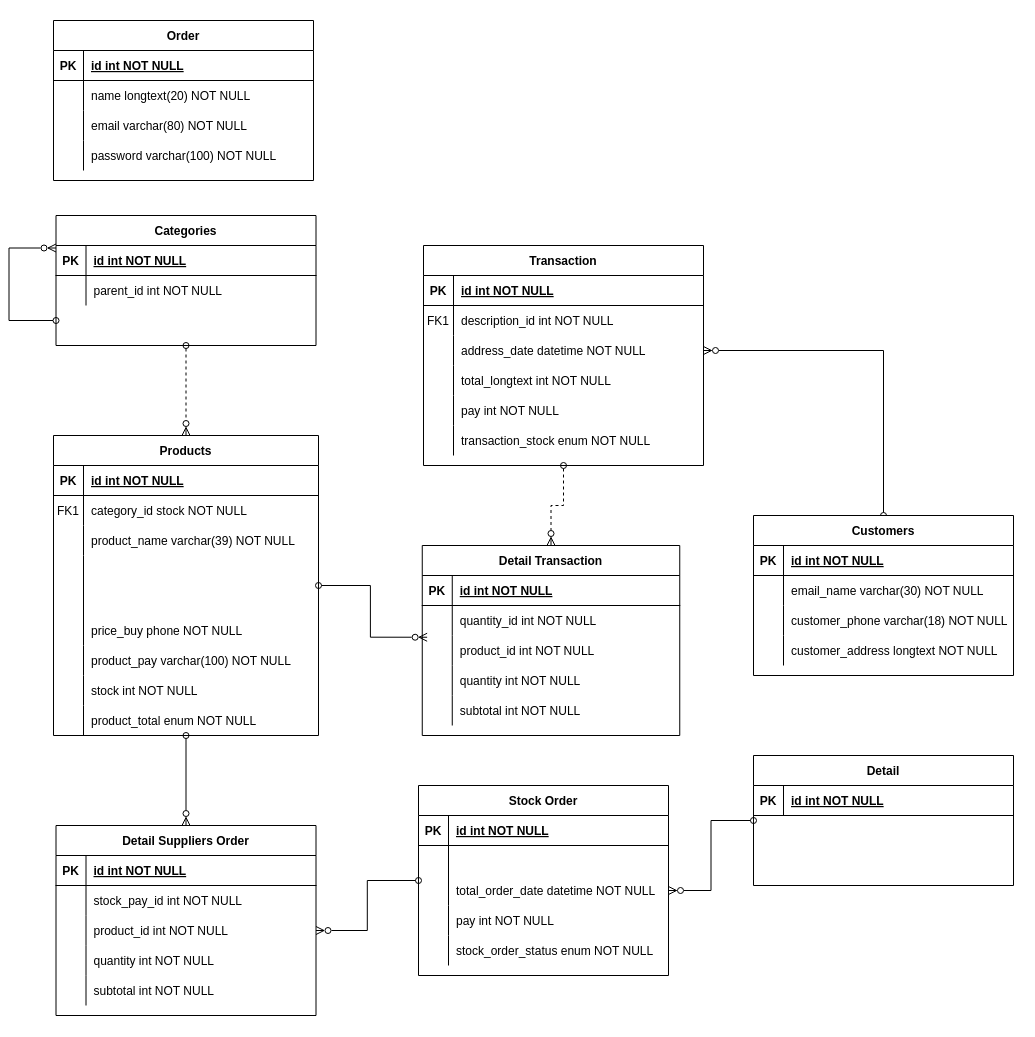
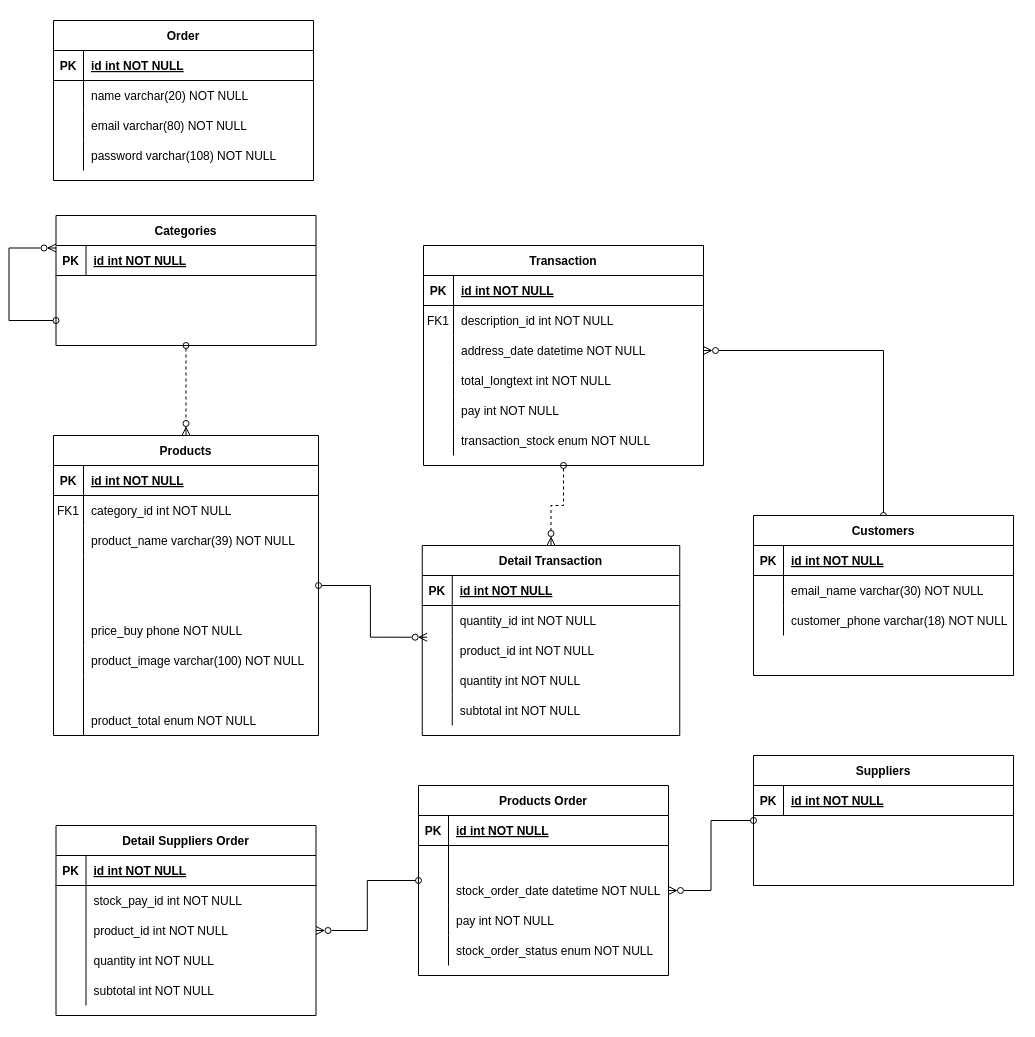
node "name longtext(20) NOT NULL": label "name longtext(20) NOT NULL" -> "name varchar(20) NOT NULL"
node "password varchar(100) NOT NULL": label "password varchar(100) NOT NULL" -> "password varchar(108) NOT NULL"
node "parent_id int NOT NULL": removed
node "category_id stock NOT NULL": label "category_id stock NOT NULL" -> "category_id int NOT NULL"
node "customer_address longtext NOT NULL": removed
node "product_pay varchar(100) NOT NULL": label "product_pay varchar(100) NOT NULL" -> "product_image varchar(100) NOT NULL"
node "stock int NOT NULL": removed
node "Detail": label "Detail" -> "Suppliers"
edge "Products" -- "Detail Suppliers Order": removed
node "Stock Order": label "Stock Order" -> "Products Order"
node "total_order_date datetime NOT NULL": label "total_order_date datetime NOT NULL" -> "stock_order_date datetime NOT NULL"
